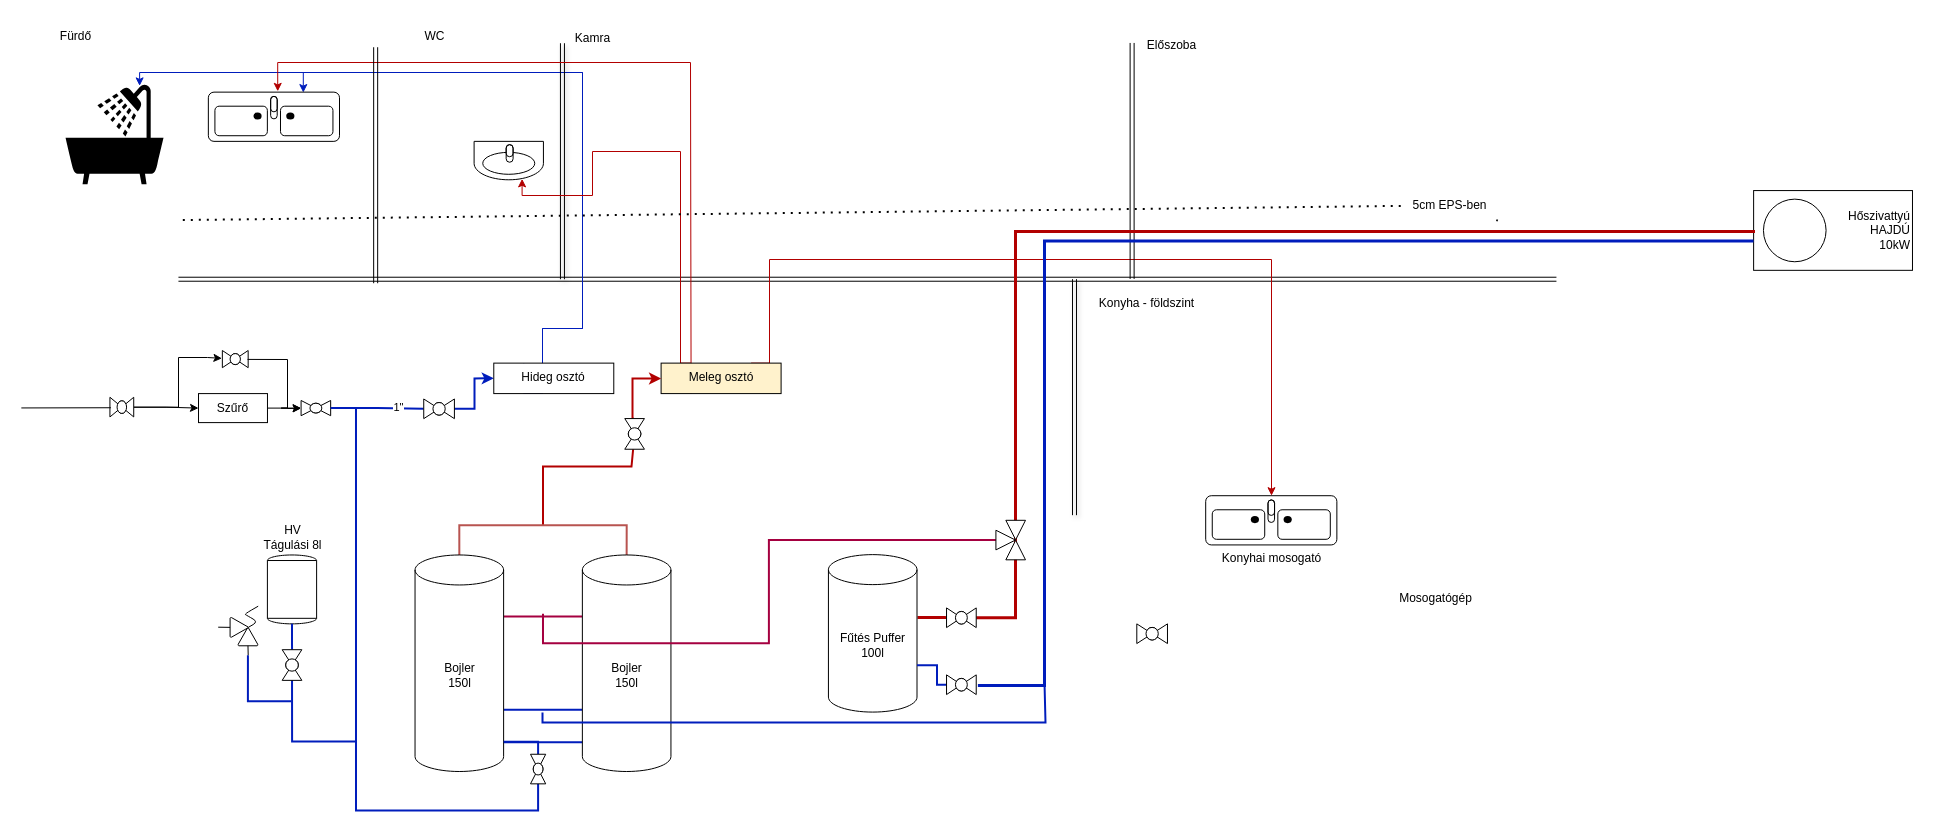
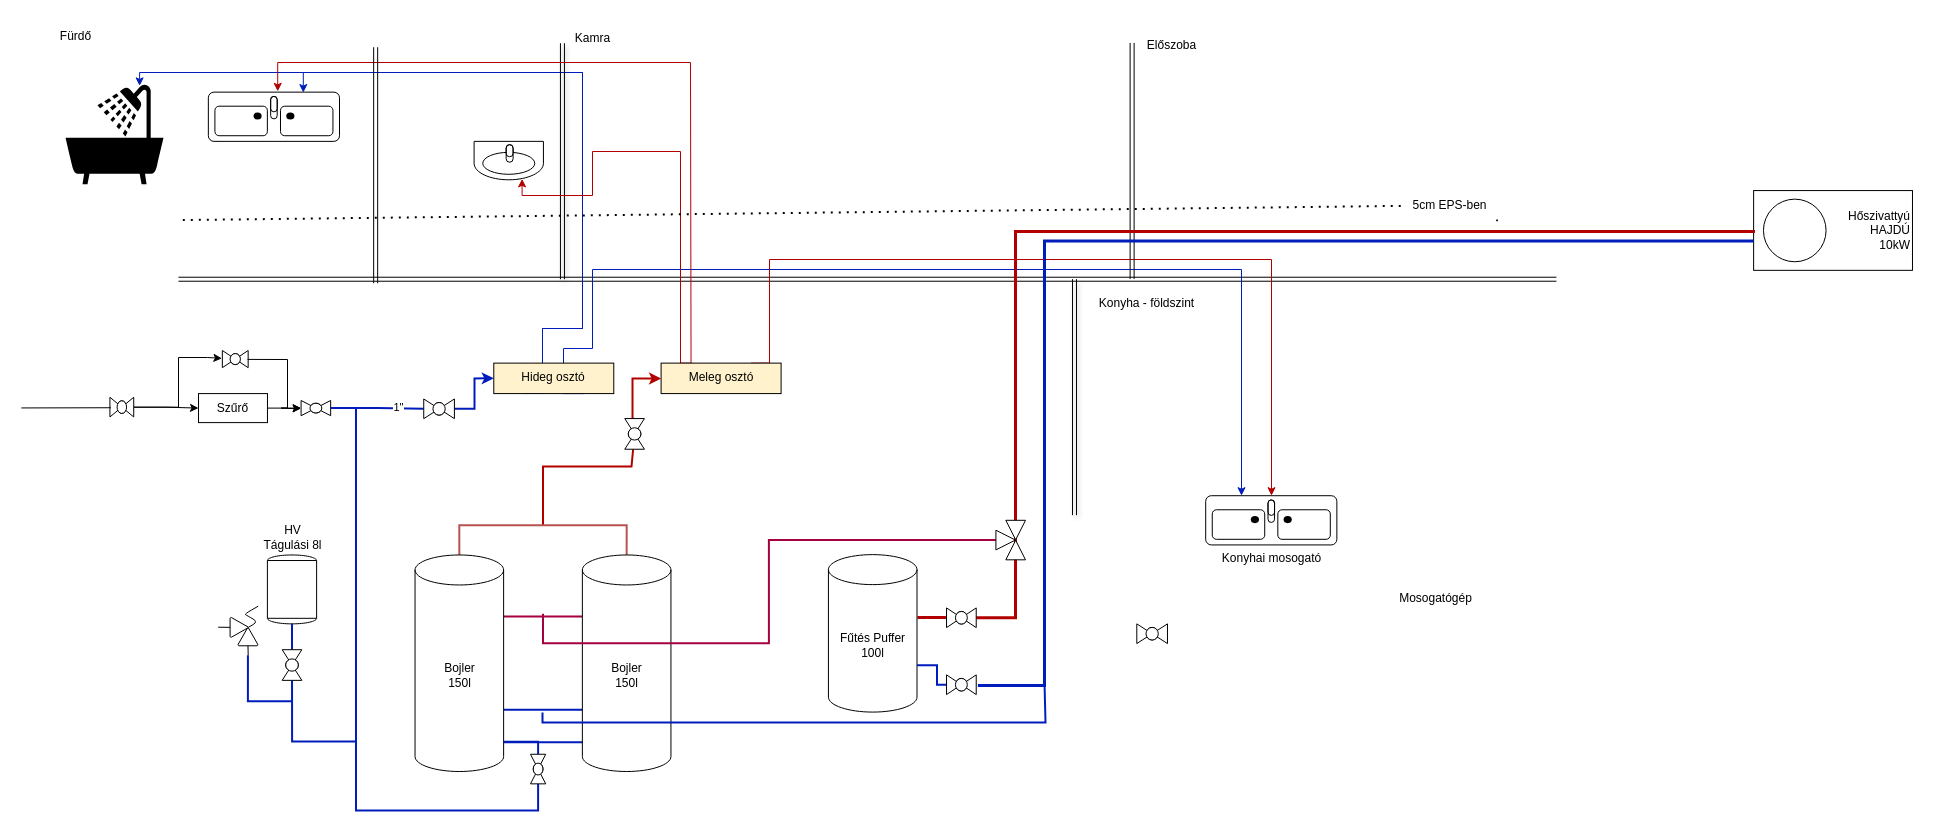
node "WC": removed
edge "Hideg osztó" -> "Konyhai mosogató": added
node "Hideg osztó": fillcolor #ffffff -> #fff2cc
